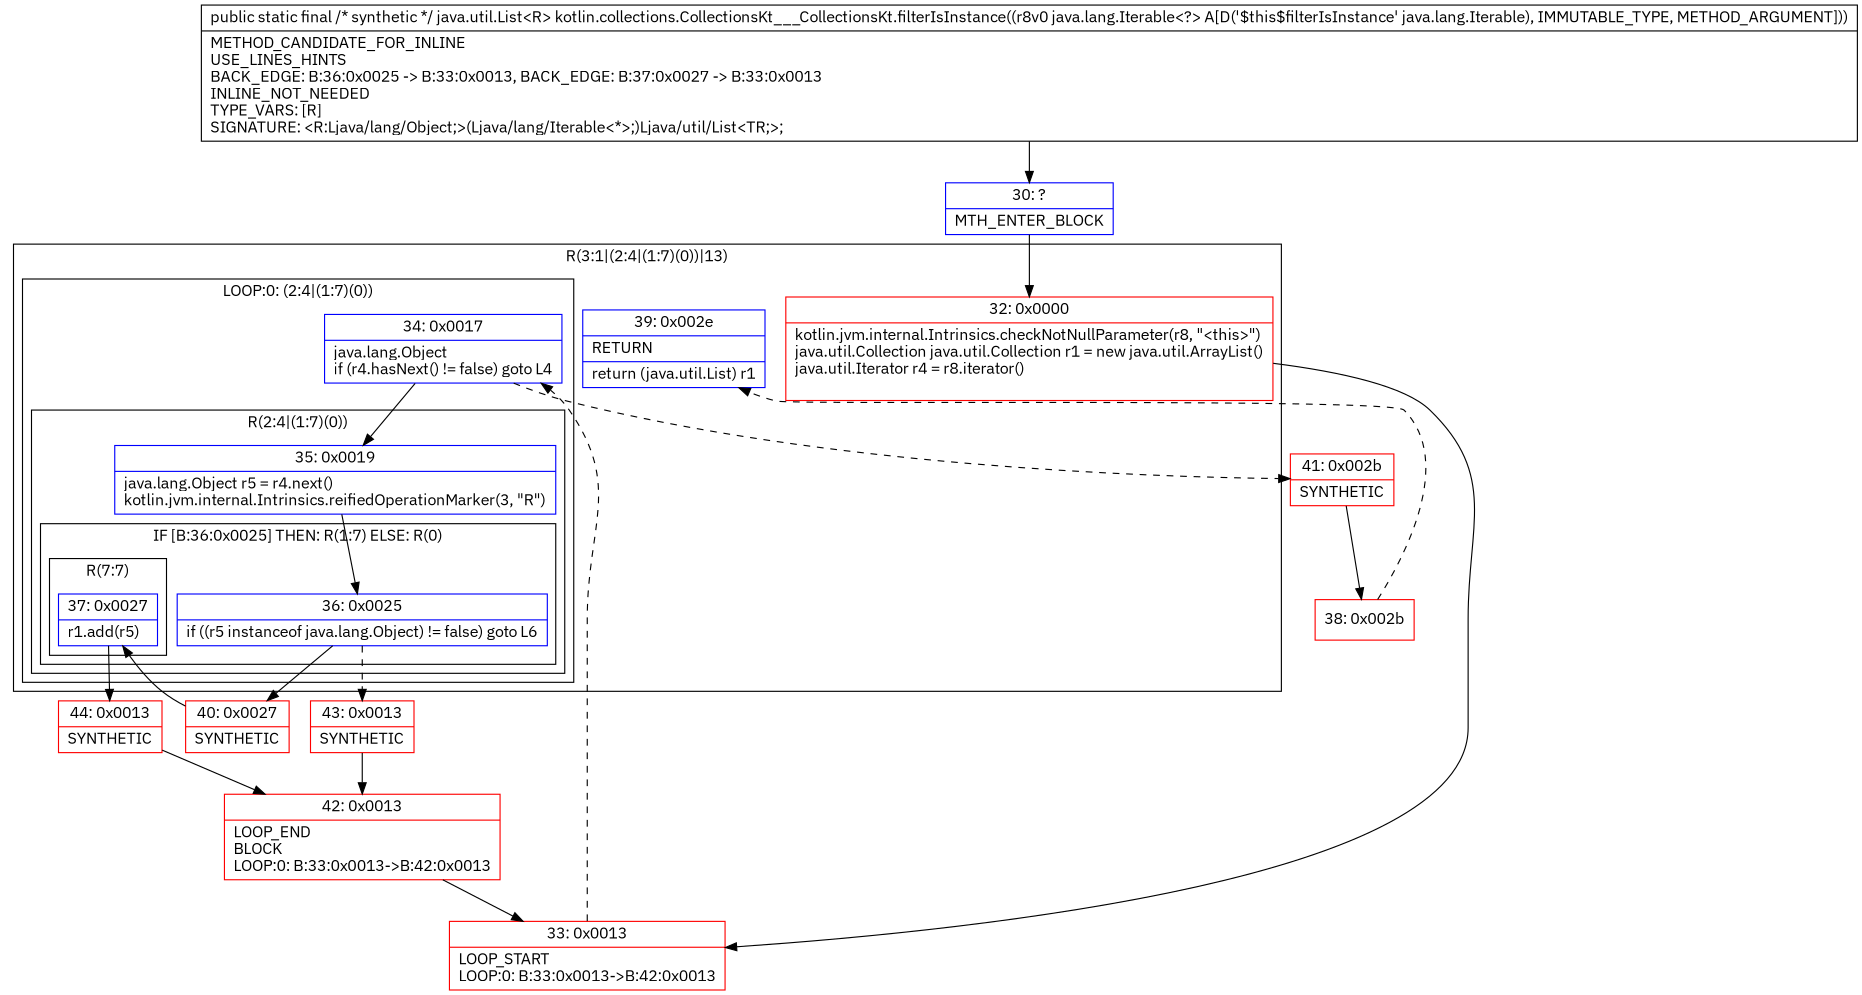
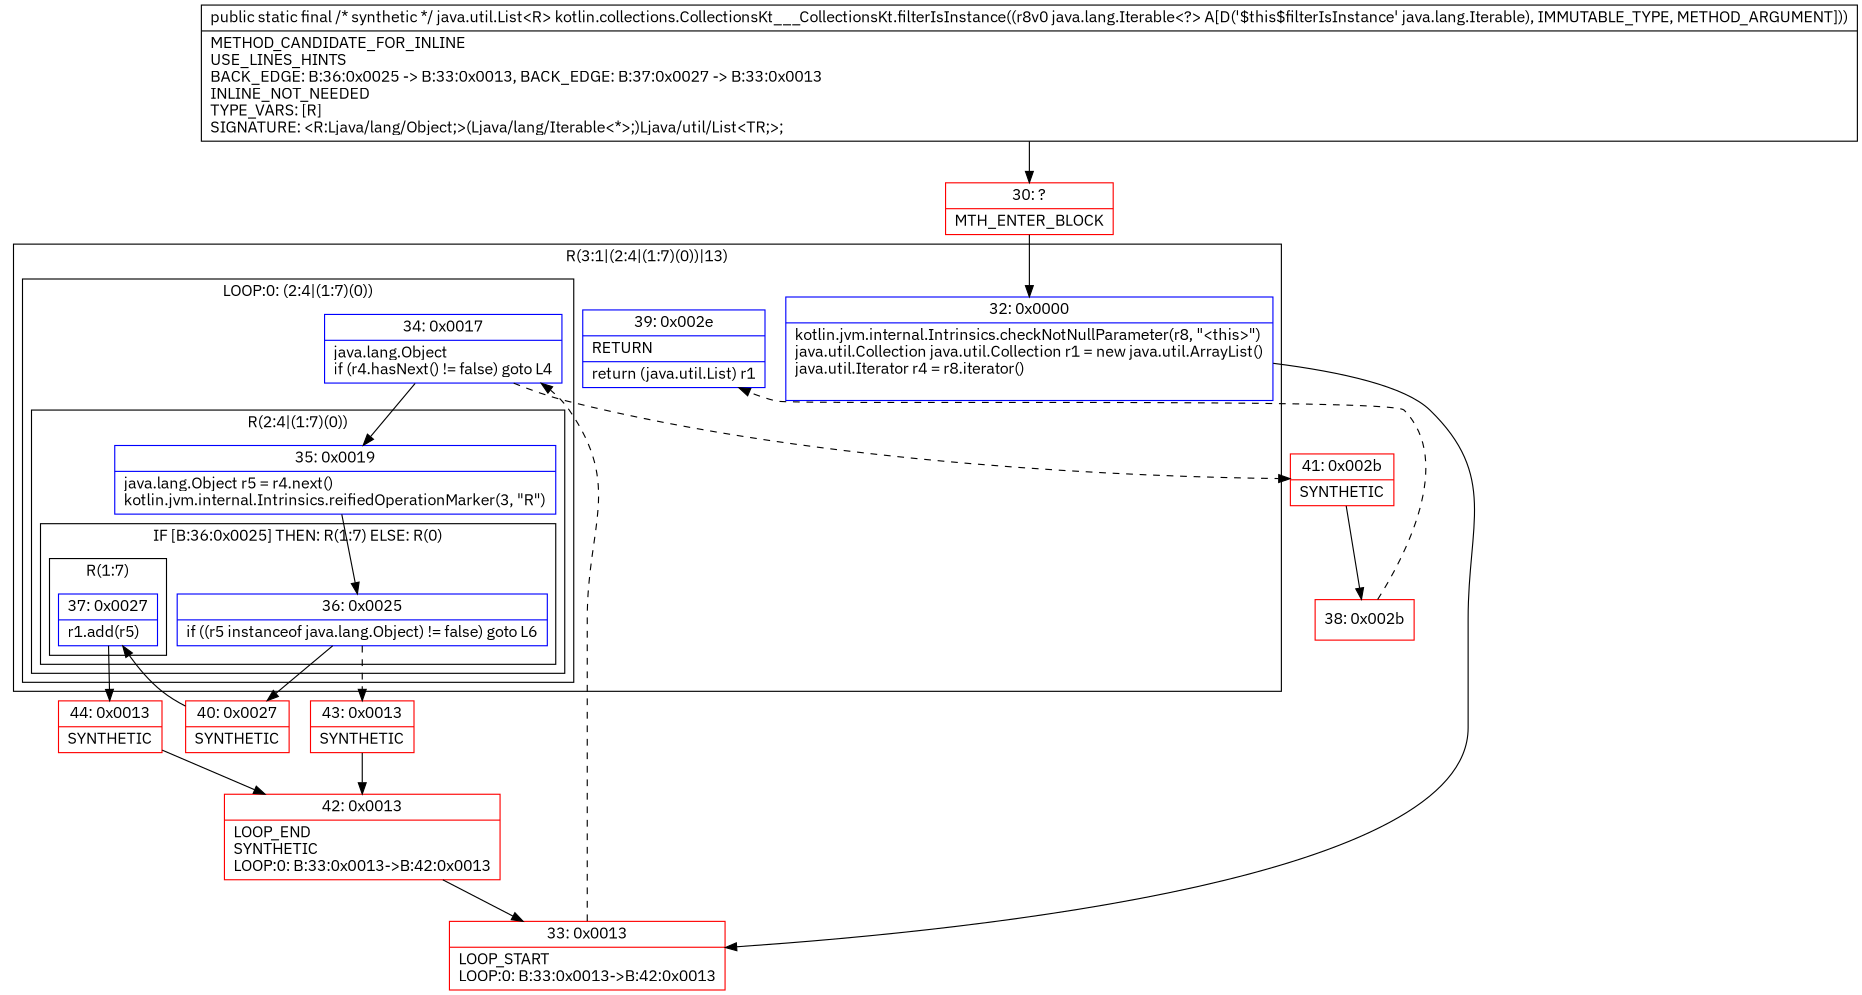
node "30: ?": color blue -> red
node "32: 0x0000": color red -> blue
cluster "R(7:7)": label "R(7:7)" -> "R(1:7)"
node "42: 0x0013": text "BLOCK" -> "SYNTHETIC"
